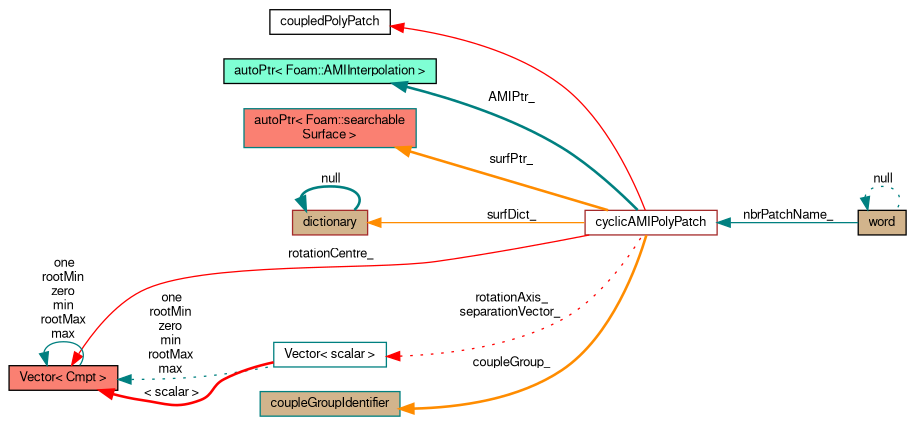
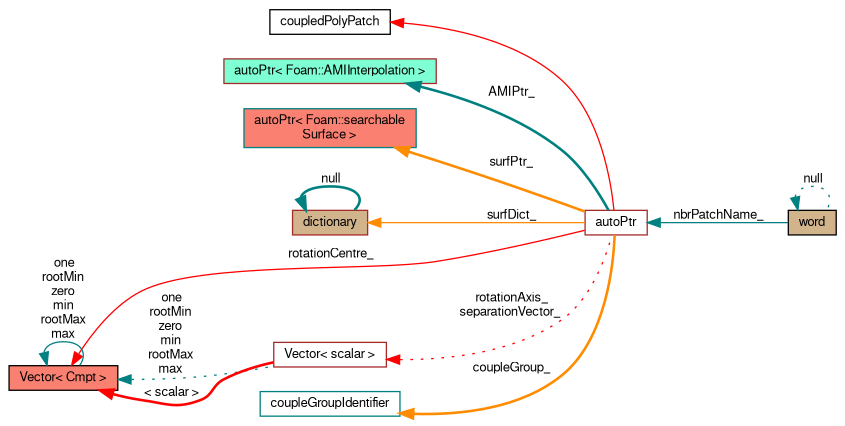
node "autoPtr< Foam::AMIInterpolation >": color black -> brown
node "cyclicAMIPolyPatch": label "cyclicAMIPolyPatch" -> "autoPtr"
node "Vector< scalar >": color teal -> brown
node "coupleGroupIdentifier": fillcolor tan -> white
